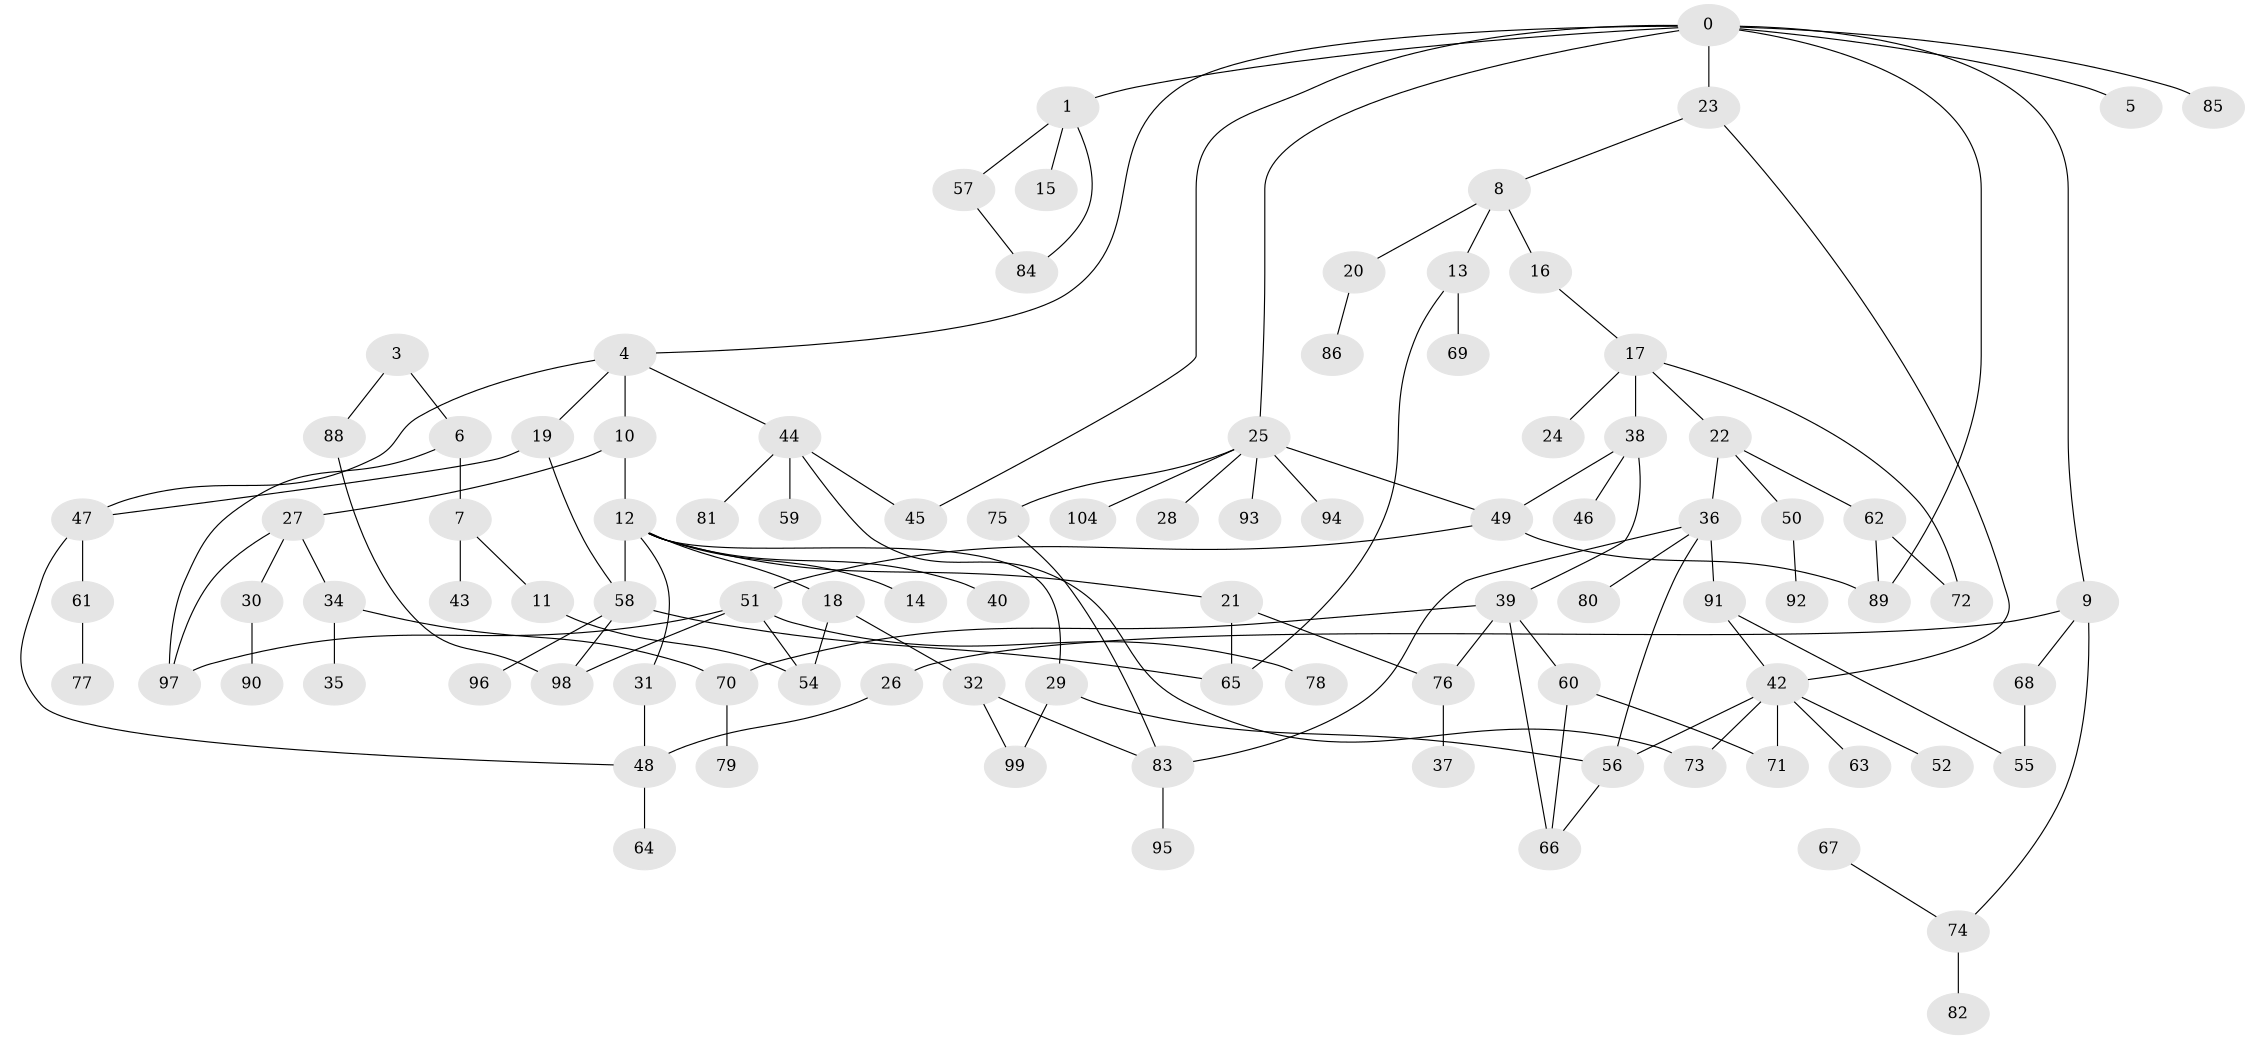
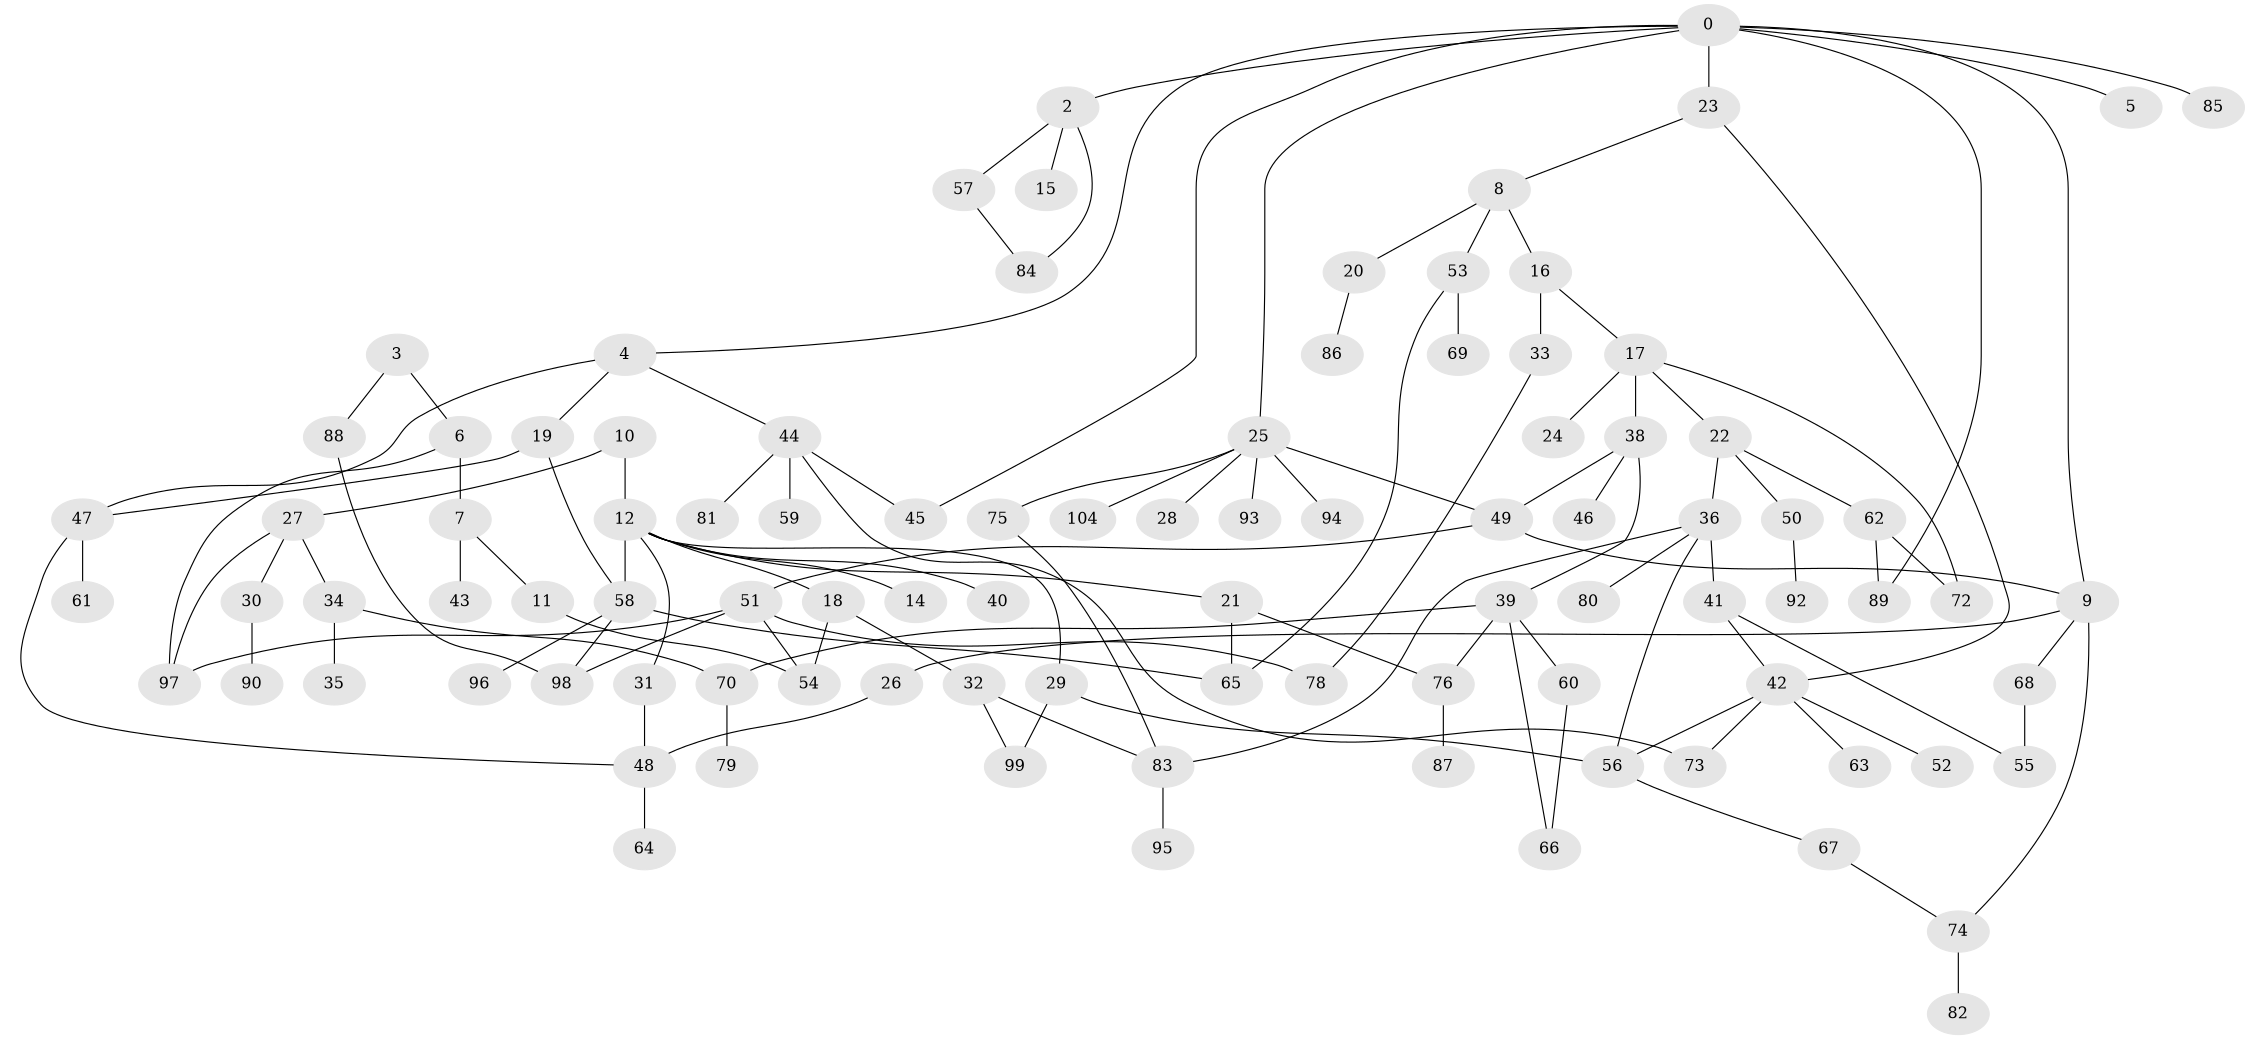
node "1": label "1" -> "2"
node "13": label "13" -> "53"
node "33": added
edge "4" -- "10": removed
edge "49" -- "89": now "49" -- "9"
node "91": label "91" -> "41"
node "77": removed
node "37": label "37" -> "87"
node "71": removed
edge "56" -- "66": now "56" -- "67"
